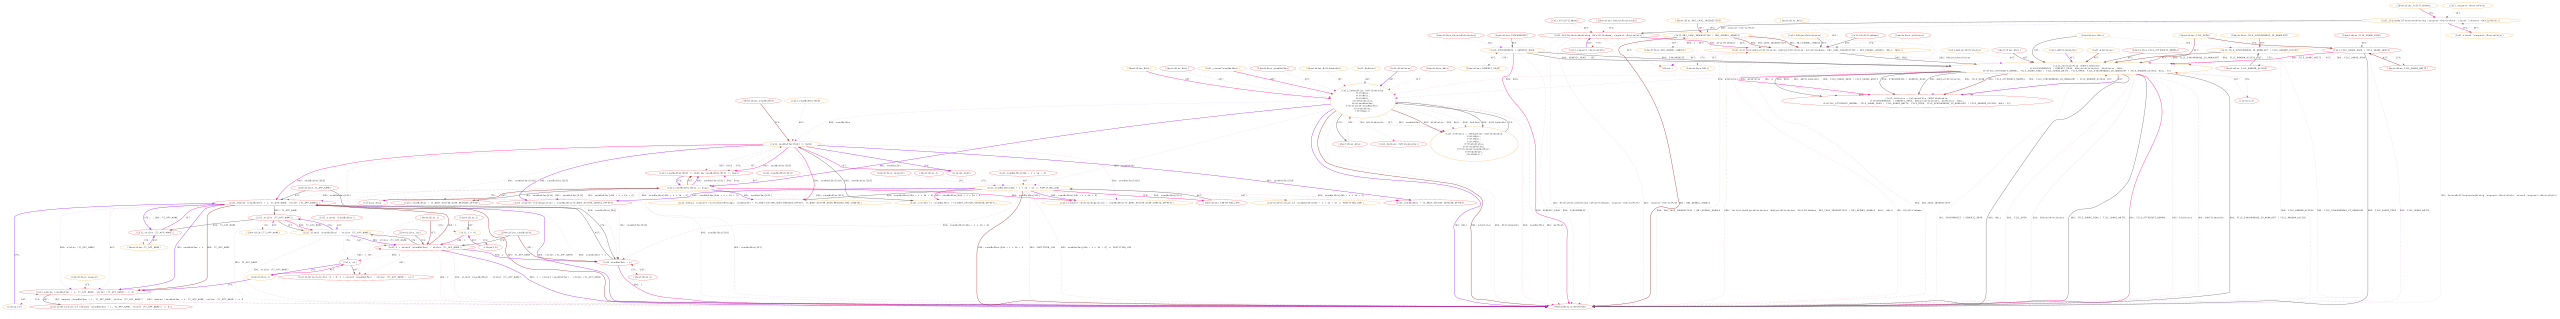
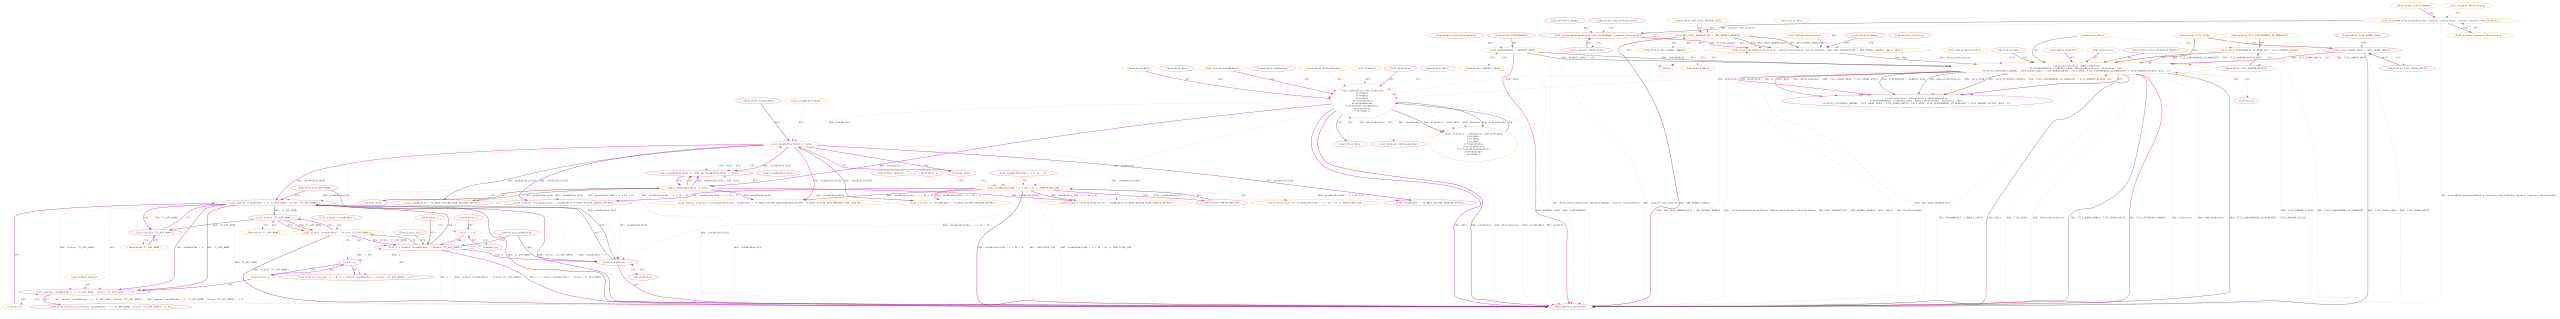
edge "(Call,readBuffer[510] == 0x55)" -> "(Call,readBuffer + TC_BOOT_SECTOR_USER_MESSAGE_OFFSET)": style dotted -> bold
edge "(Call,sizeof (readBuffer) - strlen (TC_APP_NAME))" -> "(MethodReturn,NTSTATUS)": style dotted -> bold
